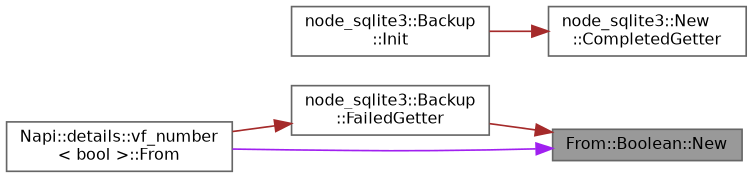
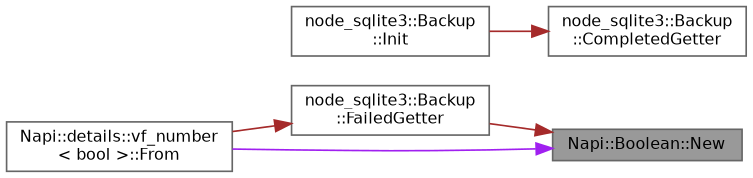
node "node_sqlite3::New ::CompletedGetter": label "node_sqlite3::New ::CompletedGetter" -> "node_sqlite3::Backup ::CompletedGetter"
node "From::Boolean::New": label "From::Boolean::New" -> "Napi::Boolean::New"
